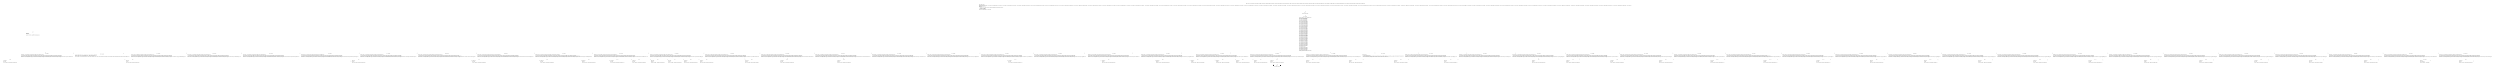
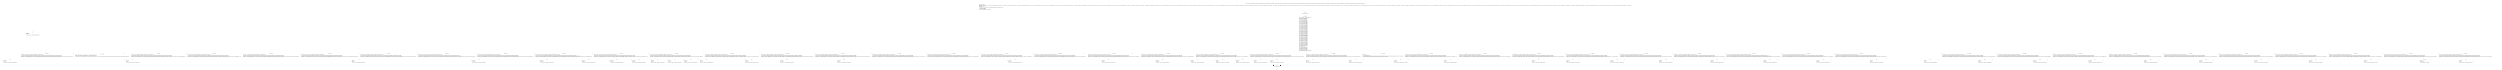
node "136: 0x00d0": removed
